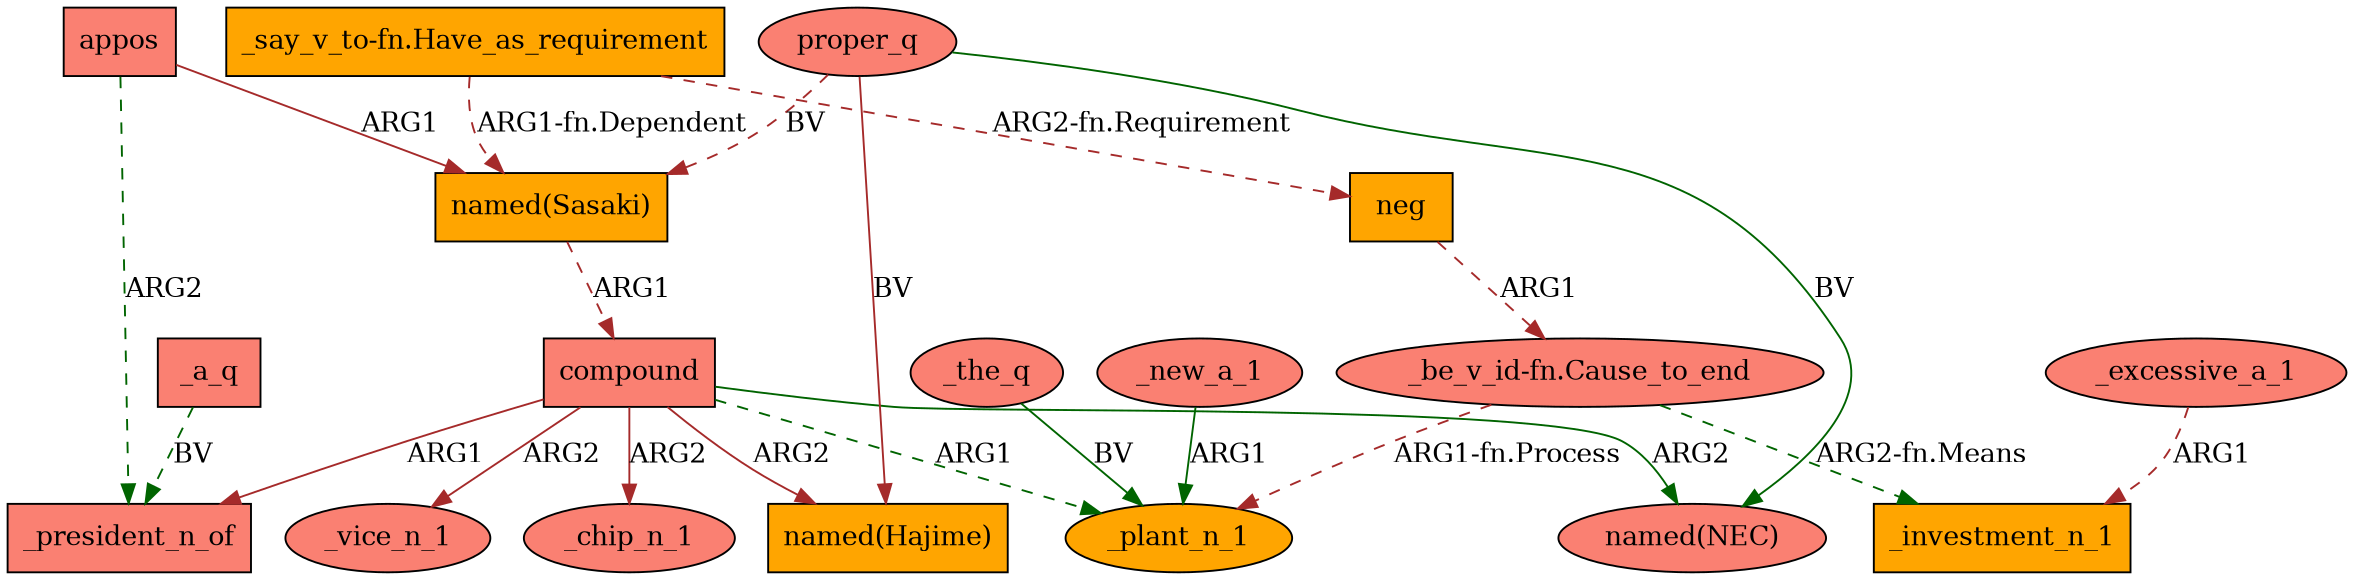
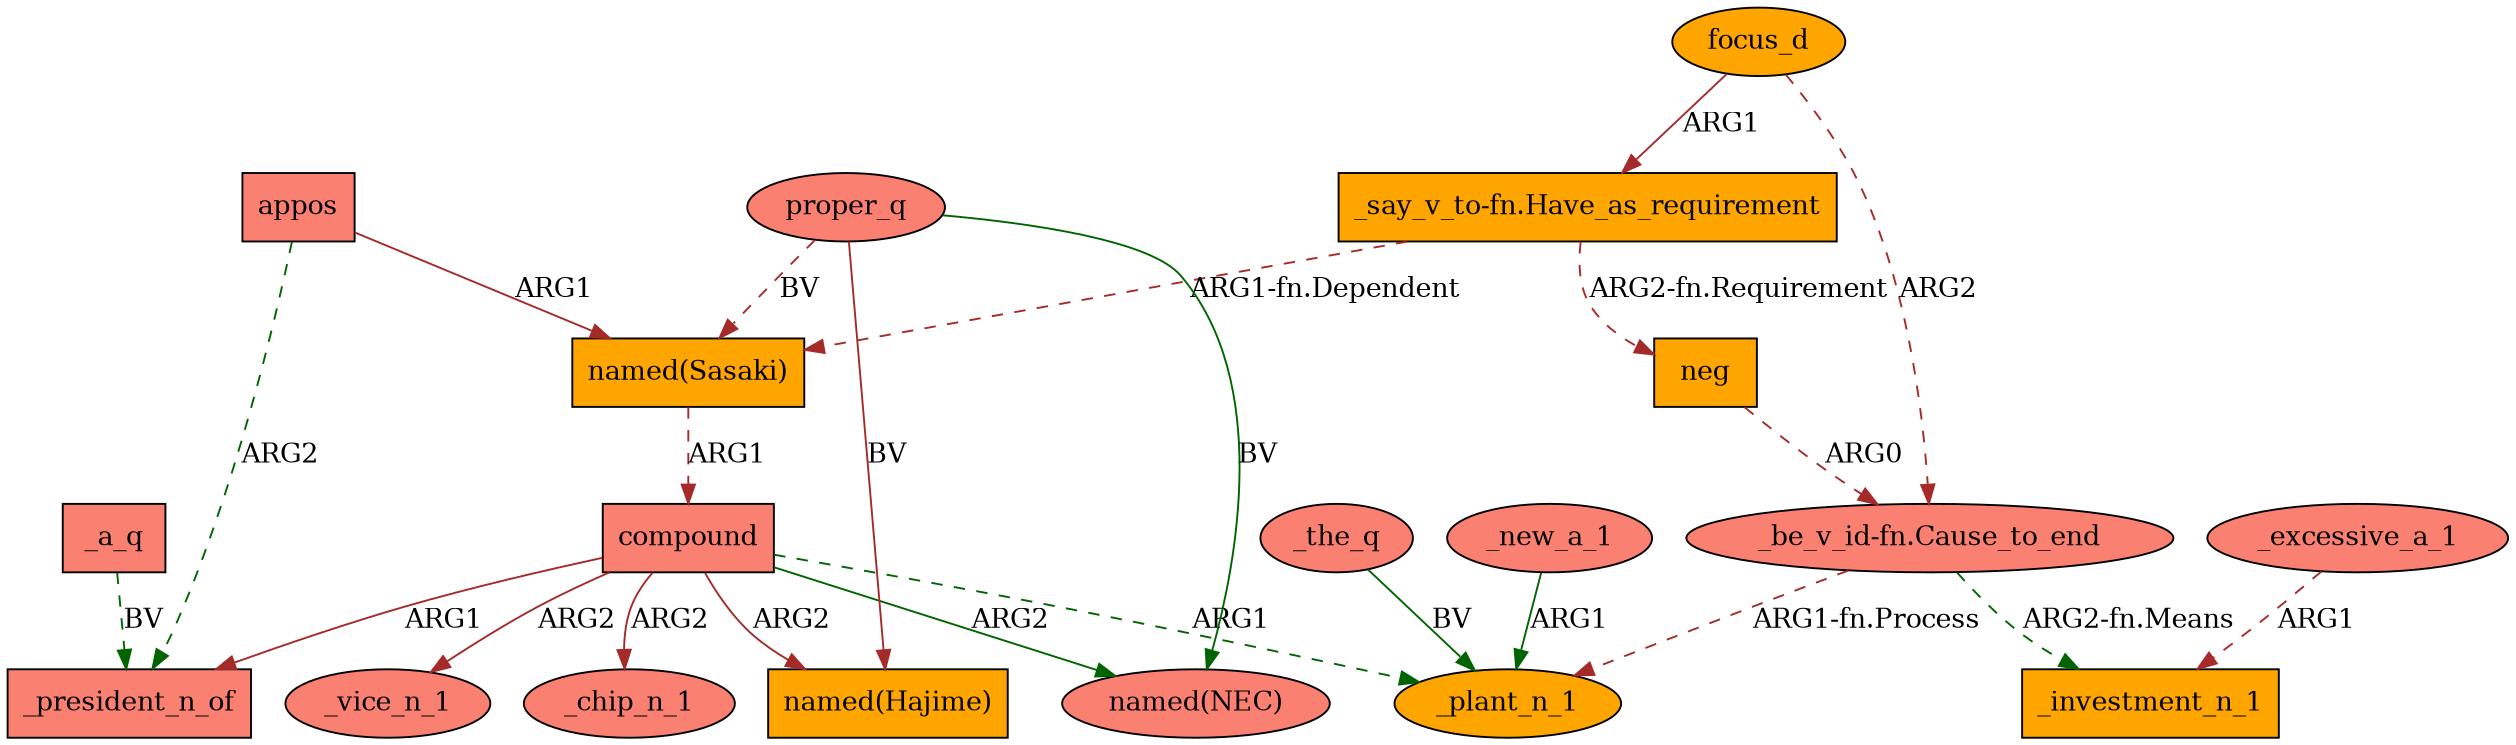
node "focus_d": added
edge "neg" -> "_be_v_id-fn.Cause_to_end": label "ARG1" -> "ARG0"
